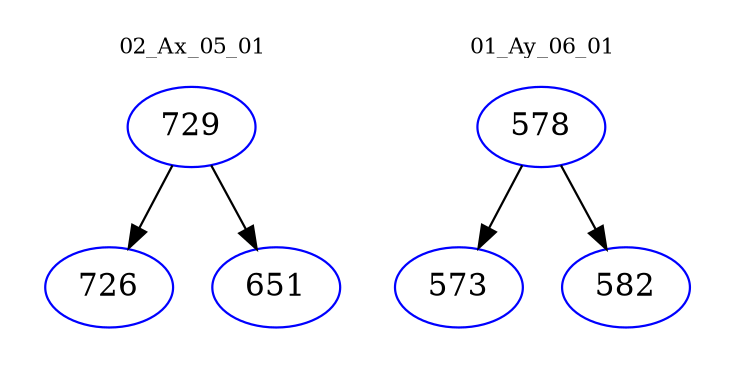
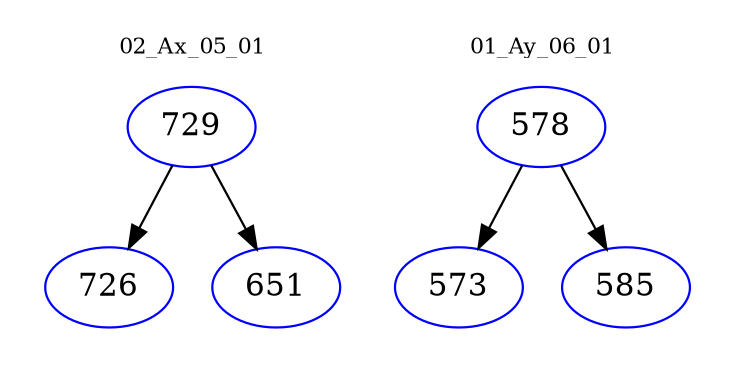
node "582": label "582" -> "585"
